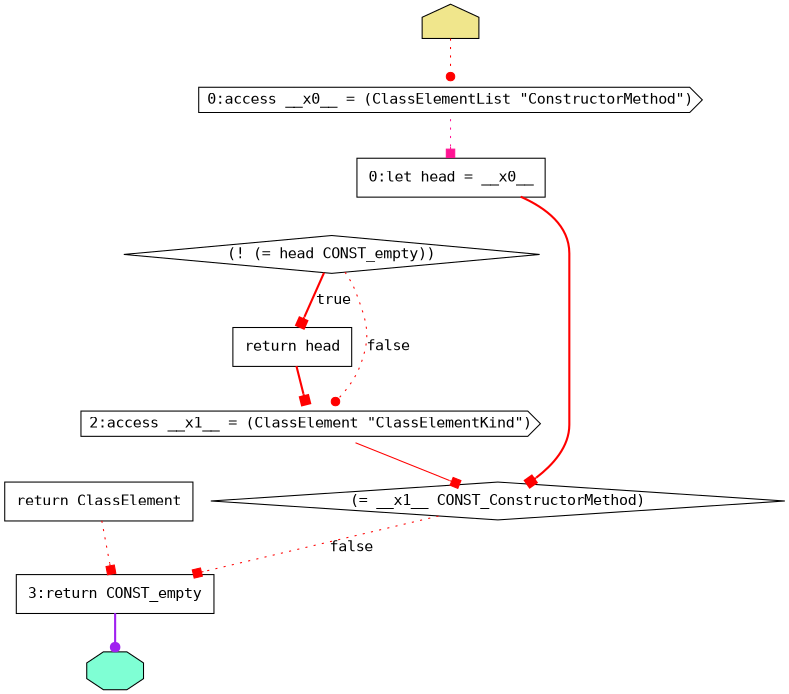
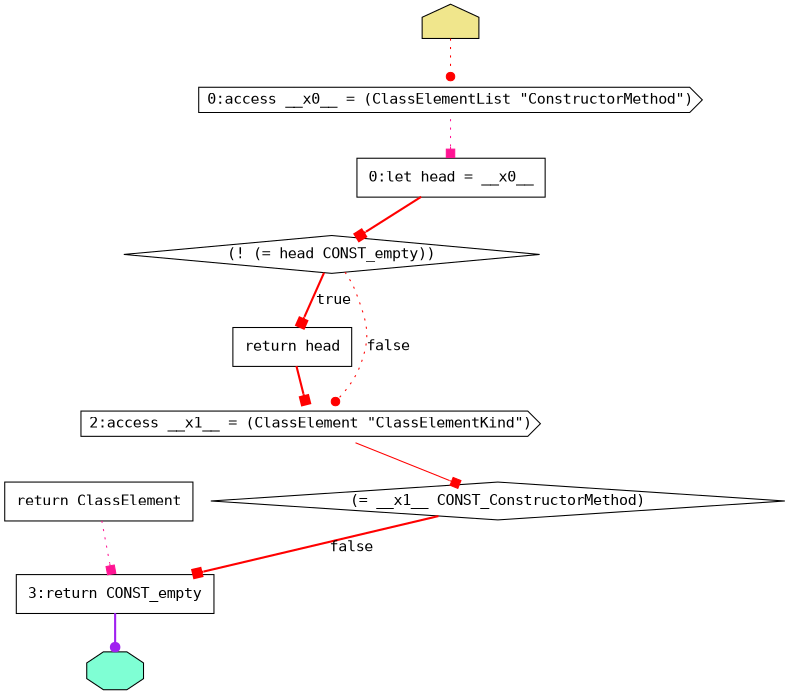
edge "0:let head = __x0__" -> "(= __x1__ CONST_ConstructorMethod)": now "0:let head = __x0__" -> "(! (= head CONST_empty))"
edge "return ClassElement" -> "3:return CONST_empty": color red -> deeppink
edge "(= __x1__ CONST_ConstructorMethod)" -> "3:return CONST_empty": style dotted -> bold
